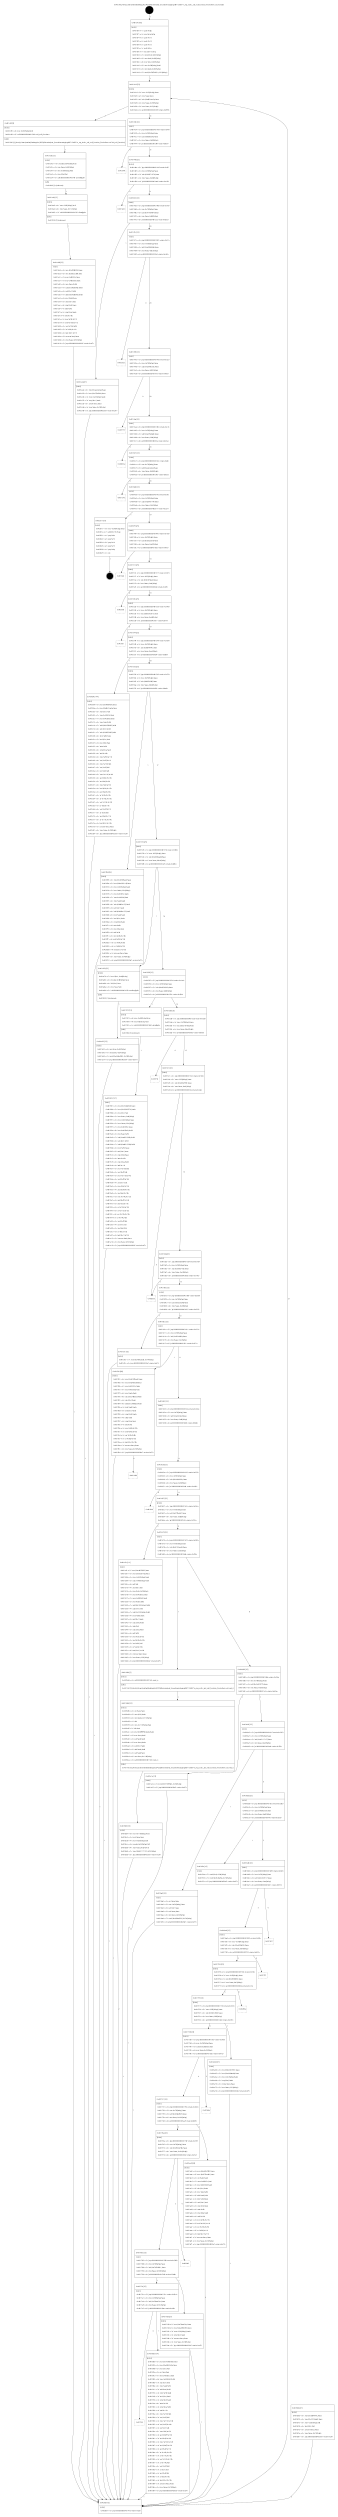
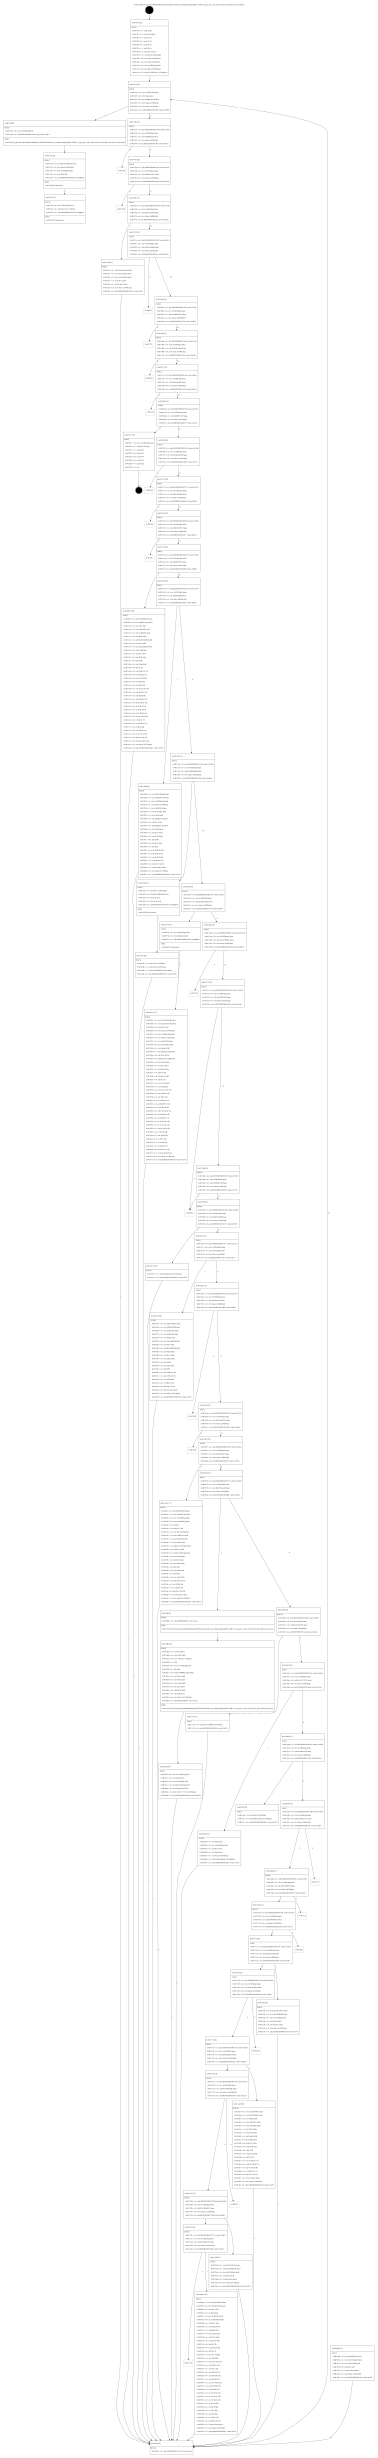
node "0x401cb8 [93]": removed
edge "0x401f61 [88]" -> "0x401dd6": now "0x401625 [25]" -> "0x401dd6"
